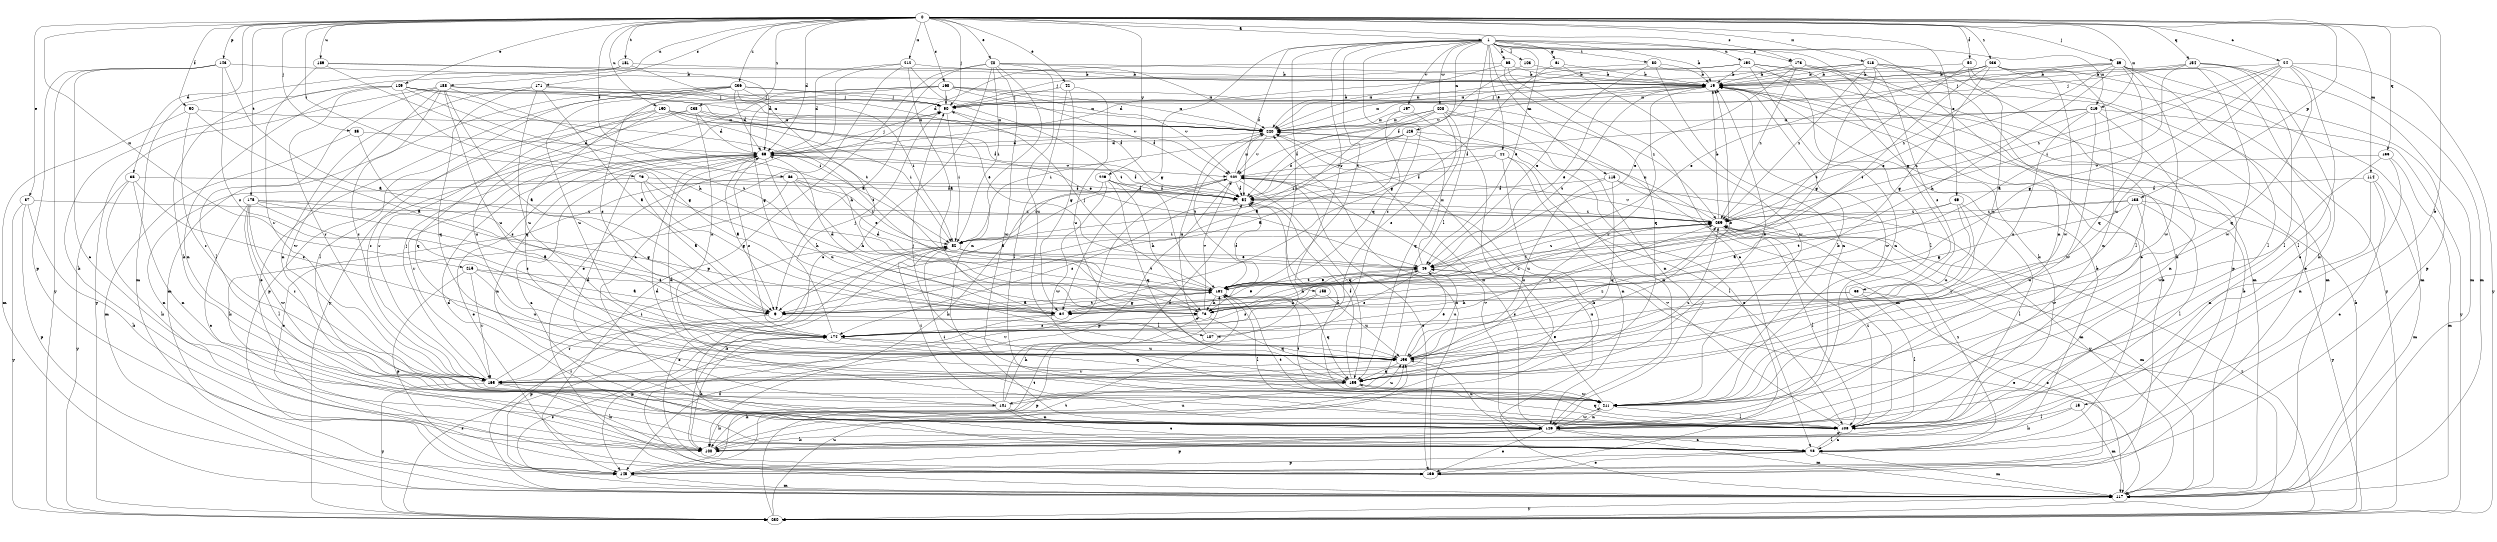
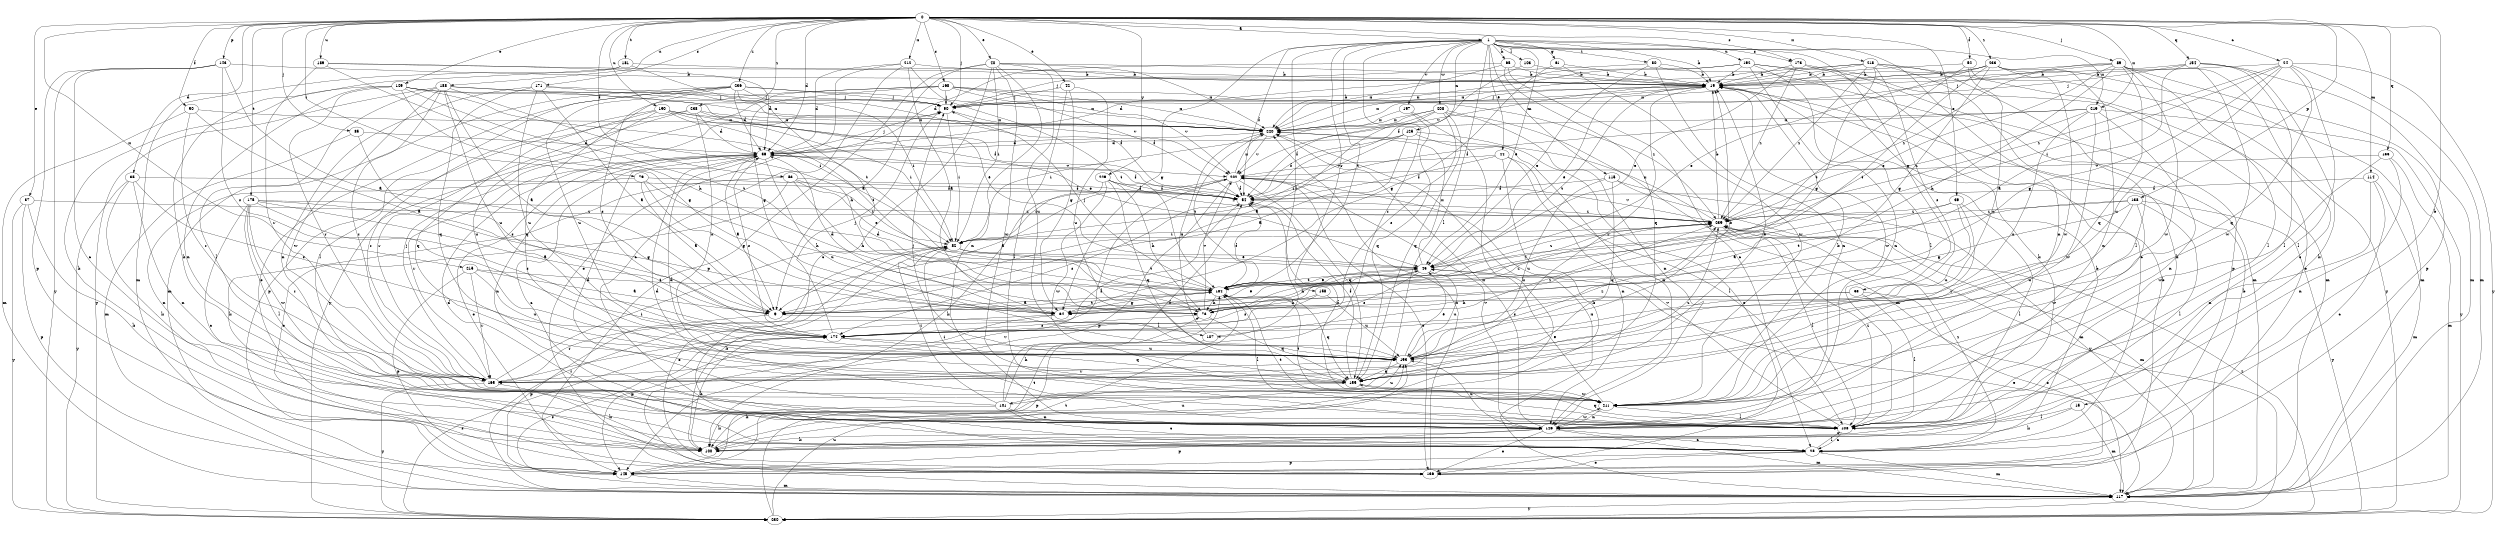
edge "197" -> "73": now "197" -> "155"
edge "165" -> "101": now "165" -> "54"
edge "230" -> "19": removed, label "b"
